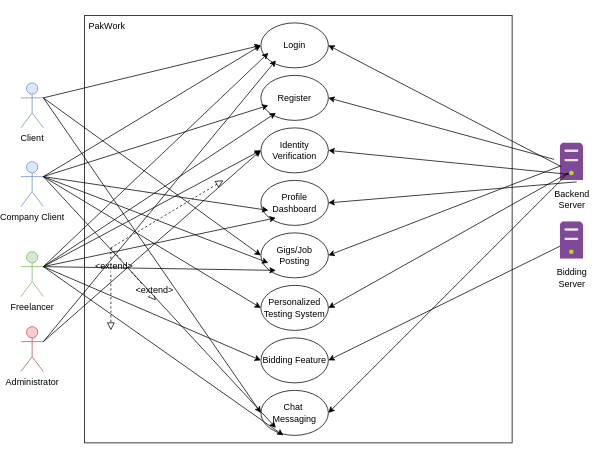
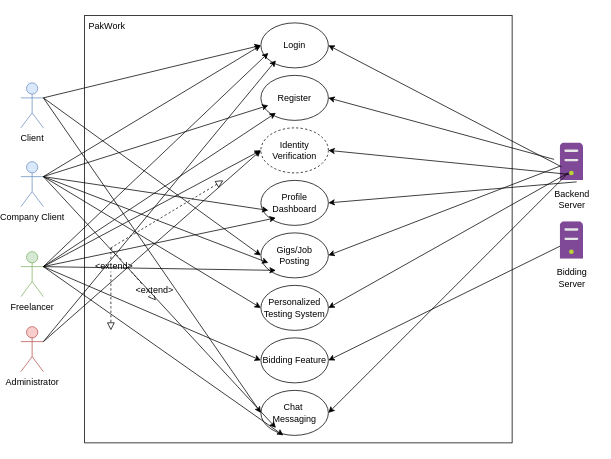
node "Identity Verification": style solid -> dashed
